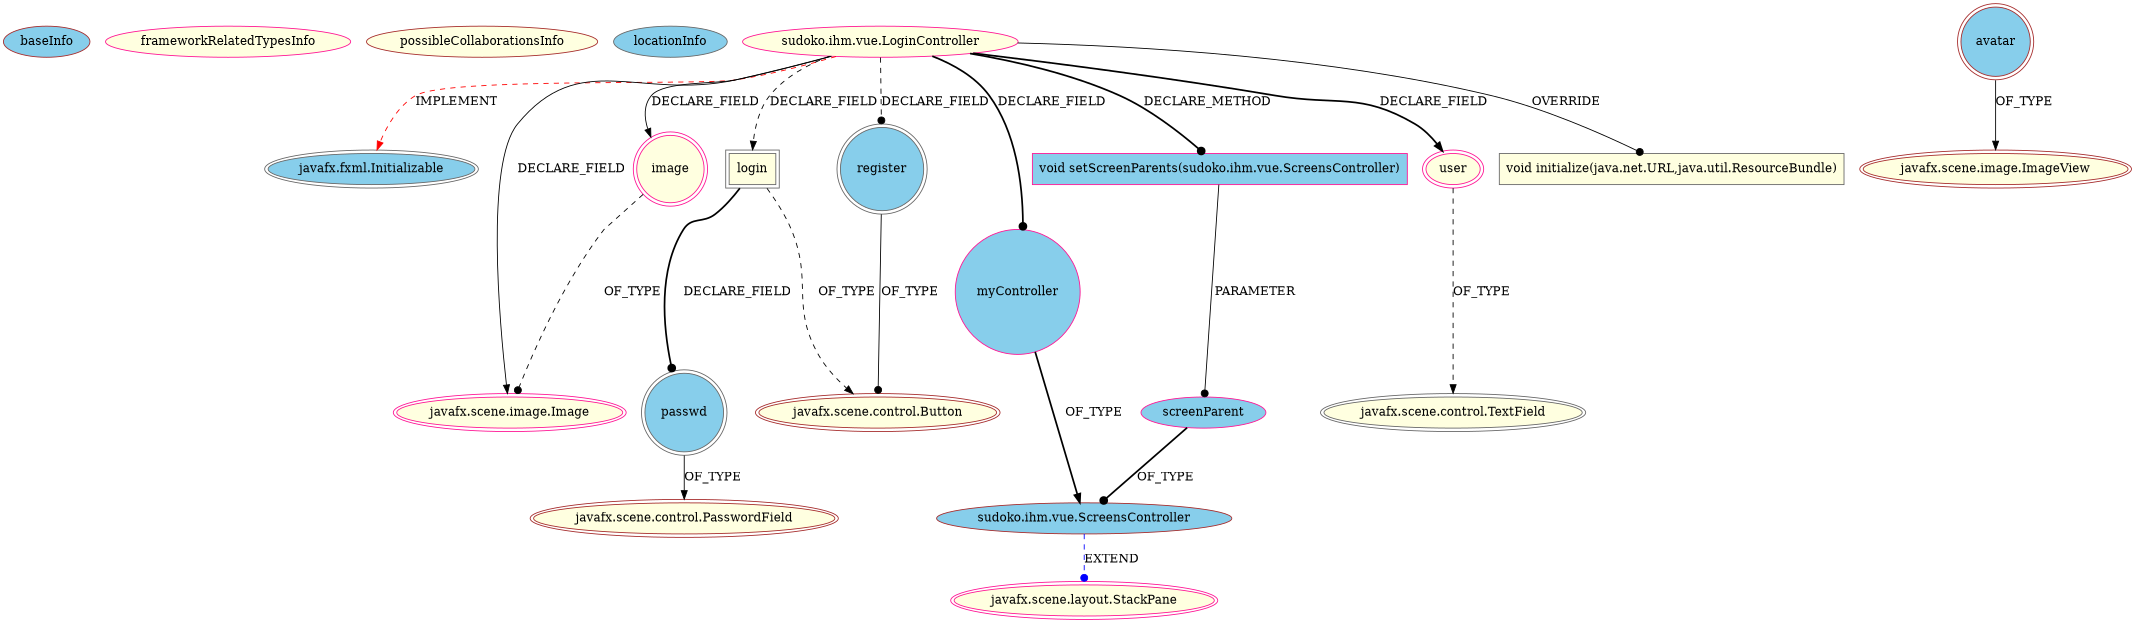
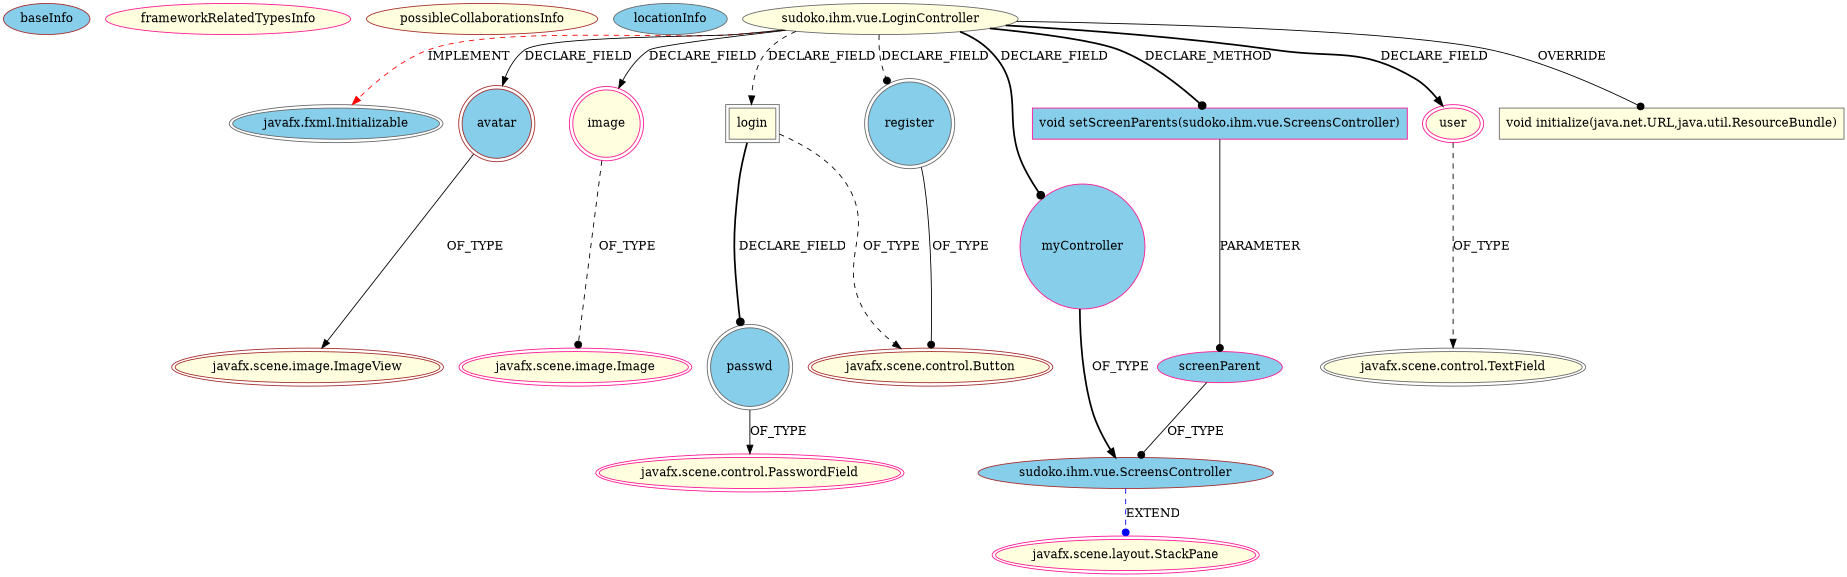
node "sudoko.ihm.vue.LoginController": color deeppink -> gray40
edge "sudoko.ihm.vue.LoginController" -> "javafx.scene.image.Image": now "sudoko.ihm.vue.LoginController" -> "avatar"
edge "screenParent" -> "sudoko.ihm.vue.ScreensController": style bold -> solid
node "javafx.scene.control.PasswordField": color brown -> deeppink
